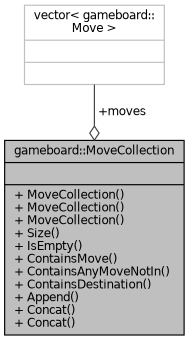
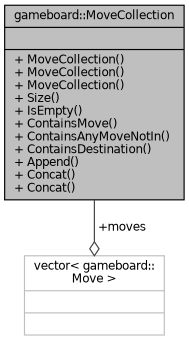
edge "vector< gameboard::" -> "gameboard::MoveCollection": reversed
